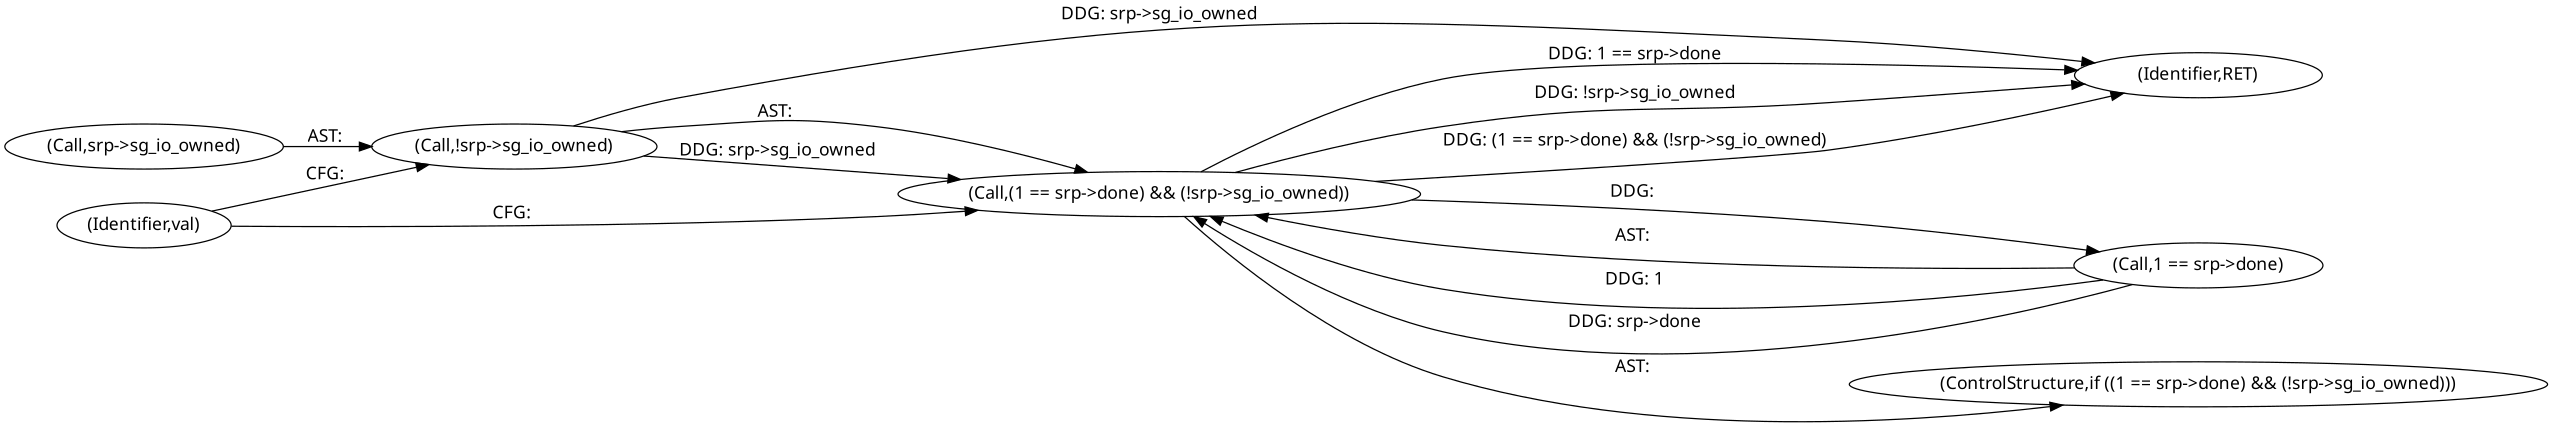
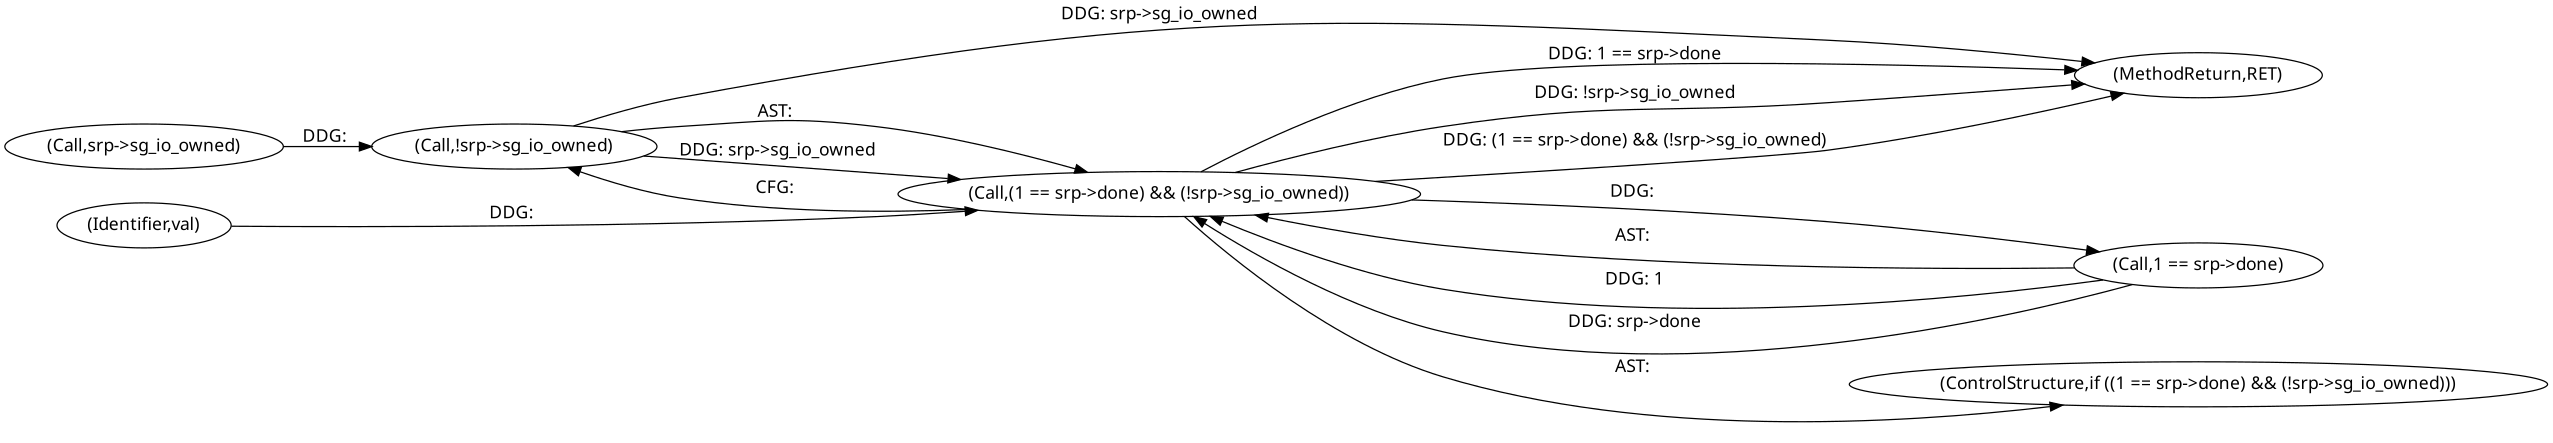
node "(Identifier,RET)": label "(Identifier,RET)" -> "(MethodReturn,RET)"
edge "(Call,srp->sg_io_owned)" -> "(Call,!srp->sg_io_owned)": label "AST: " -> "DDG: "
edge "(Identifier,val)" -> "(Call,!srp->sg_io_owned)": now "(Call,(1 == srp->done) && (!srp->sg_io_owned))" -> "(Call,!srp->sg_io_owned)"
edge "(Identifier,val)" -> "(Call,(1 == srp->done) && (!srp->sg_io_owned))": label "CFG: " -> "DDG: "
